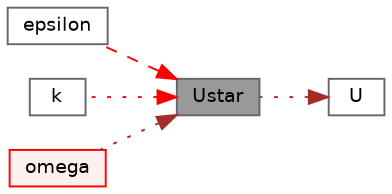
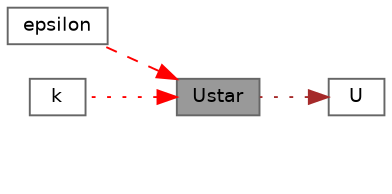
node "omega": removed
